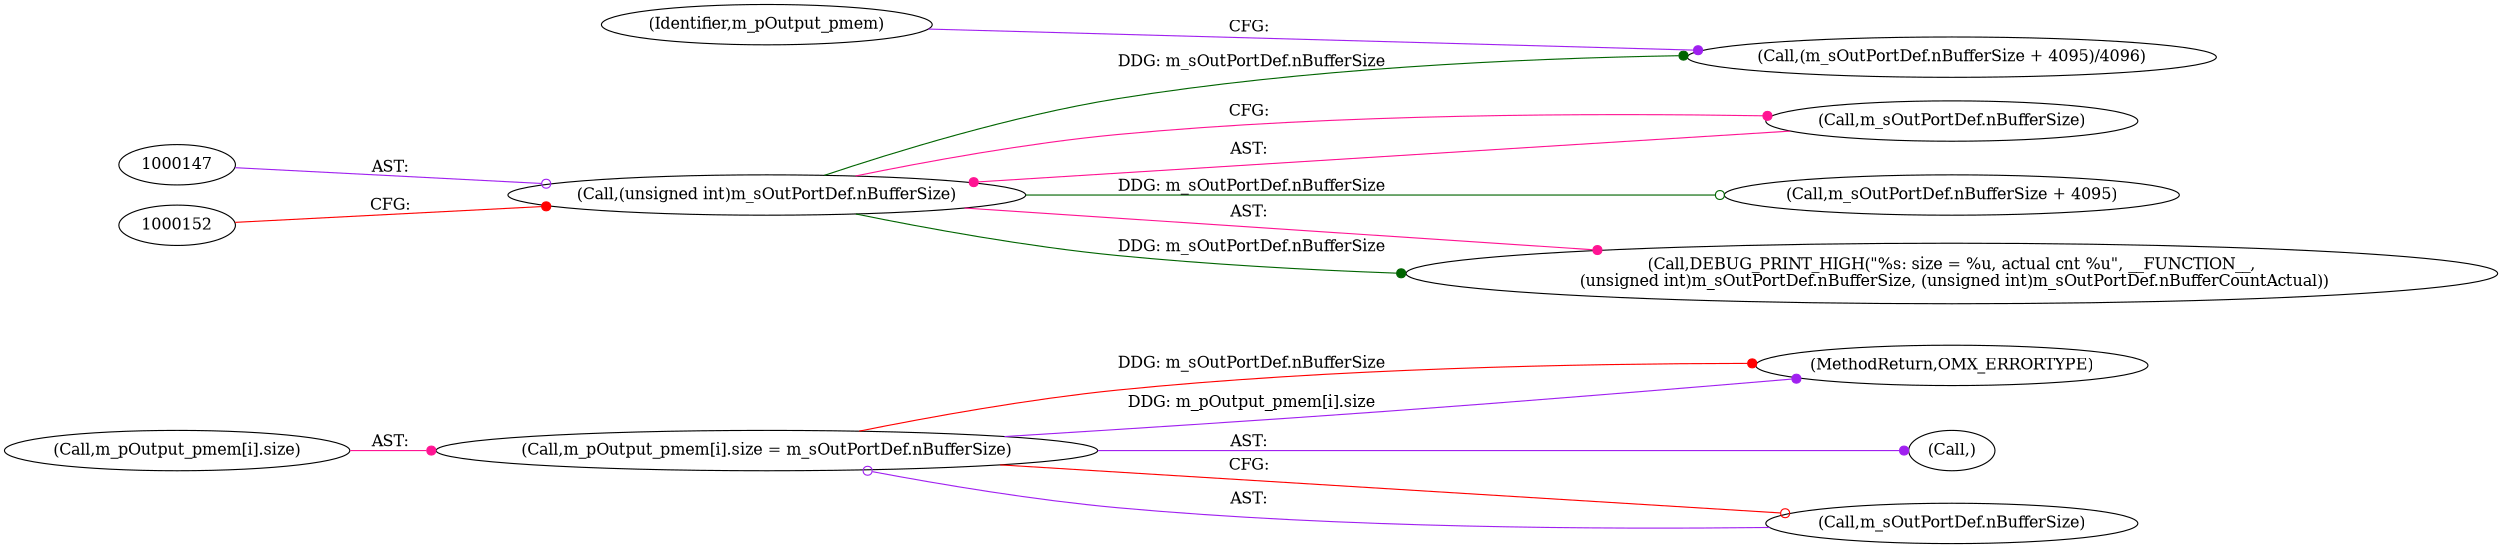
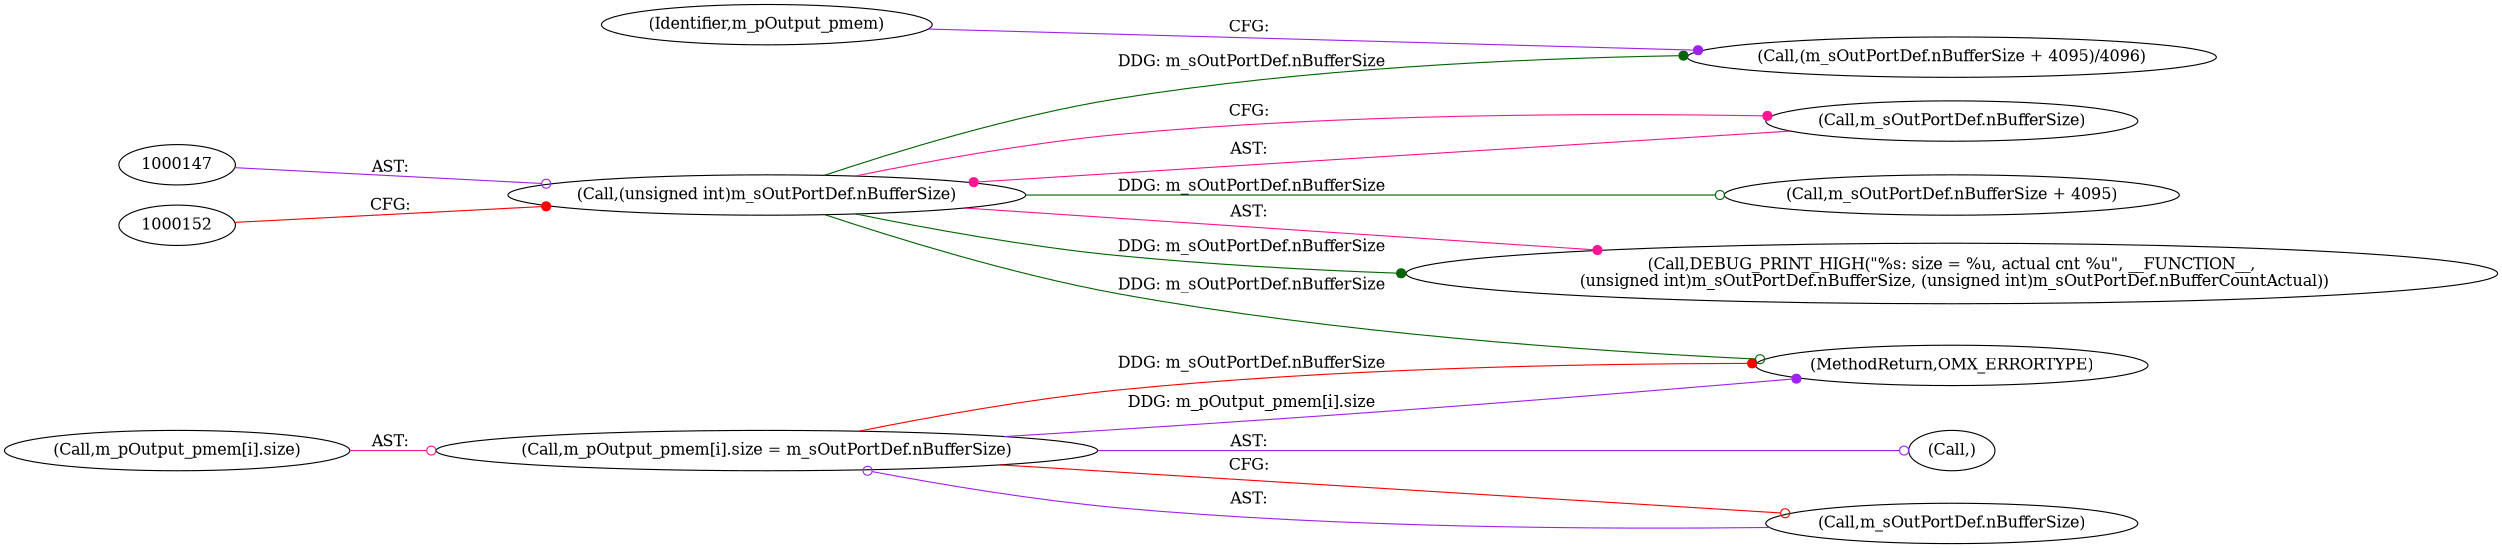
edge "(Call,(unsigned int)m_sOutPortDef.nBufferSize)" -> "(MethodReturn,OMX_ERRORTYPE)": added, label "DDG: m_sOutPortDef.nBufferSize"
edge "(Call,m_pOutput_pmem[i].size)" -> "(Call,m_pOutput_pmem[i].size = m_sOutPortDef.nBufferSize)": arrowhead dot -> odot
edge "(Call,m_pOutput_pmem[i].size = m_sOutPortDef.nBufferSize)" -> "(Call,)": arrowhead dot -> odot
